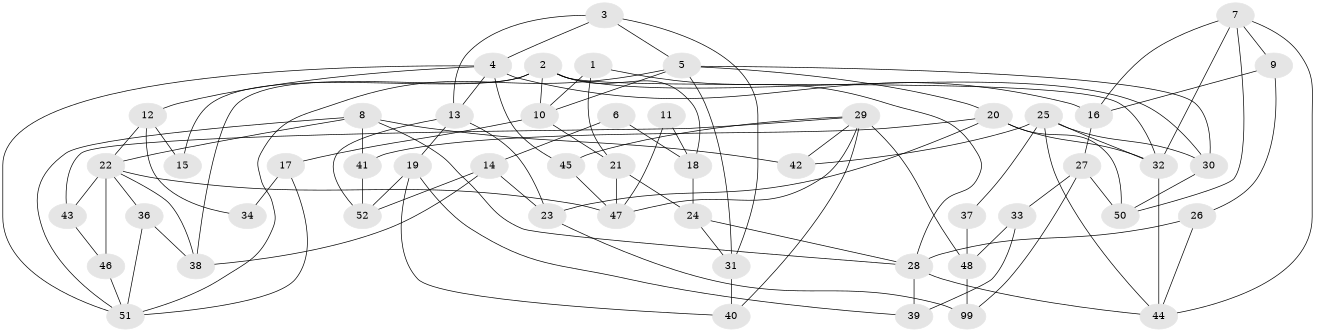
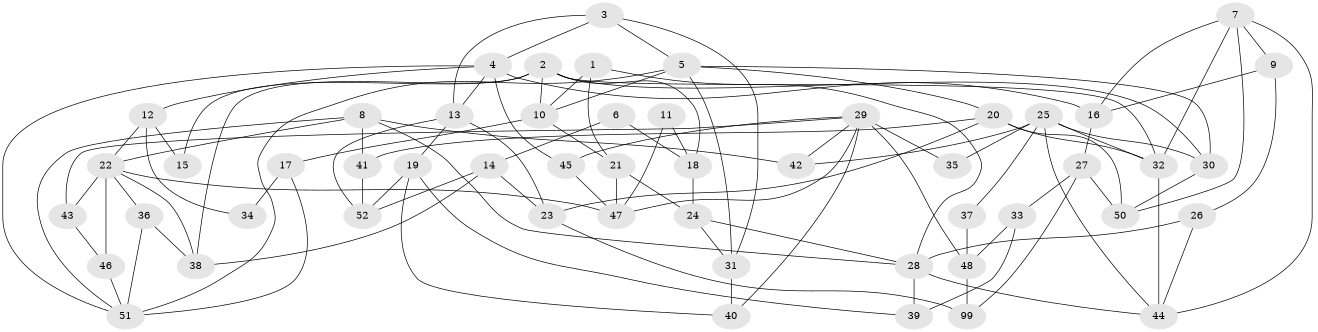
node "35": added
